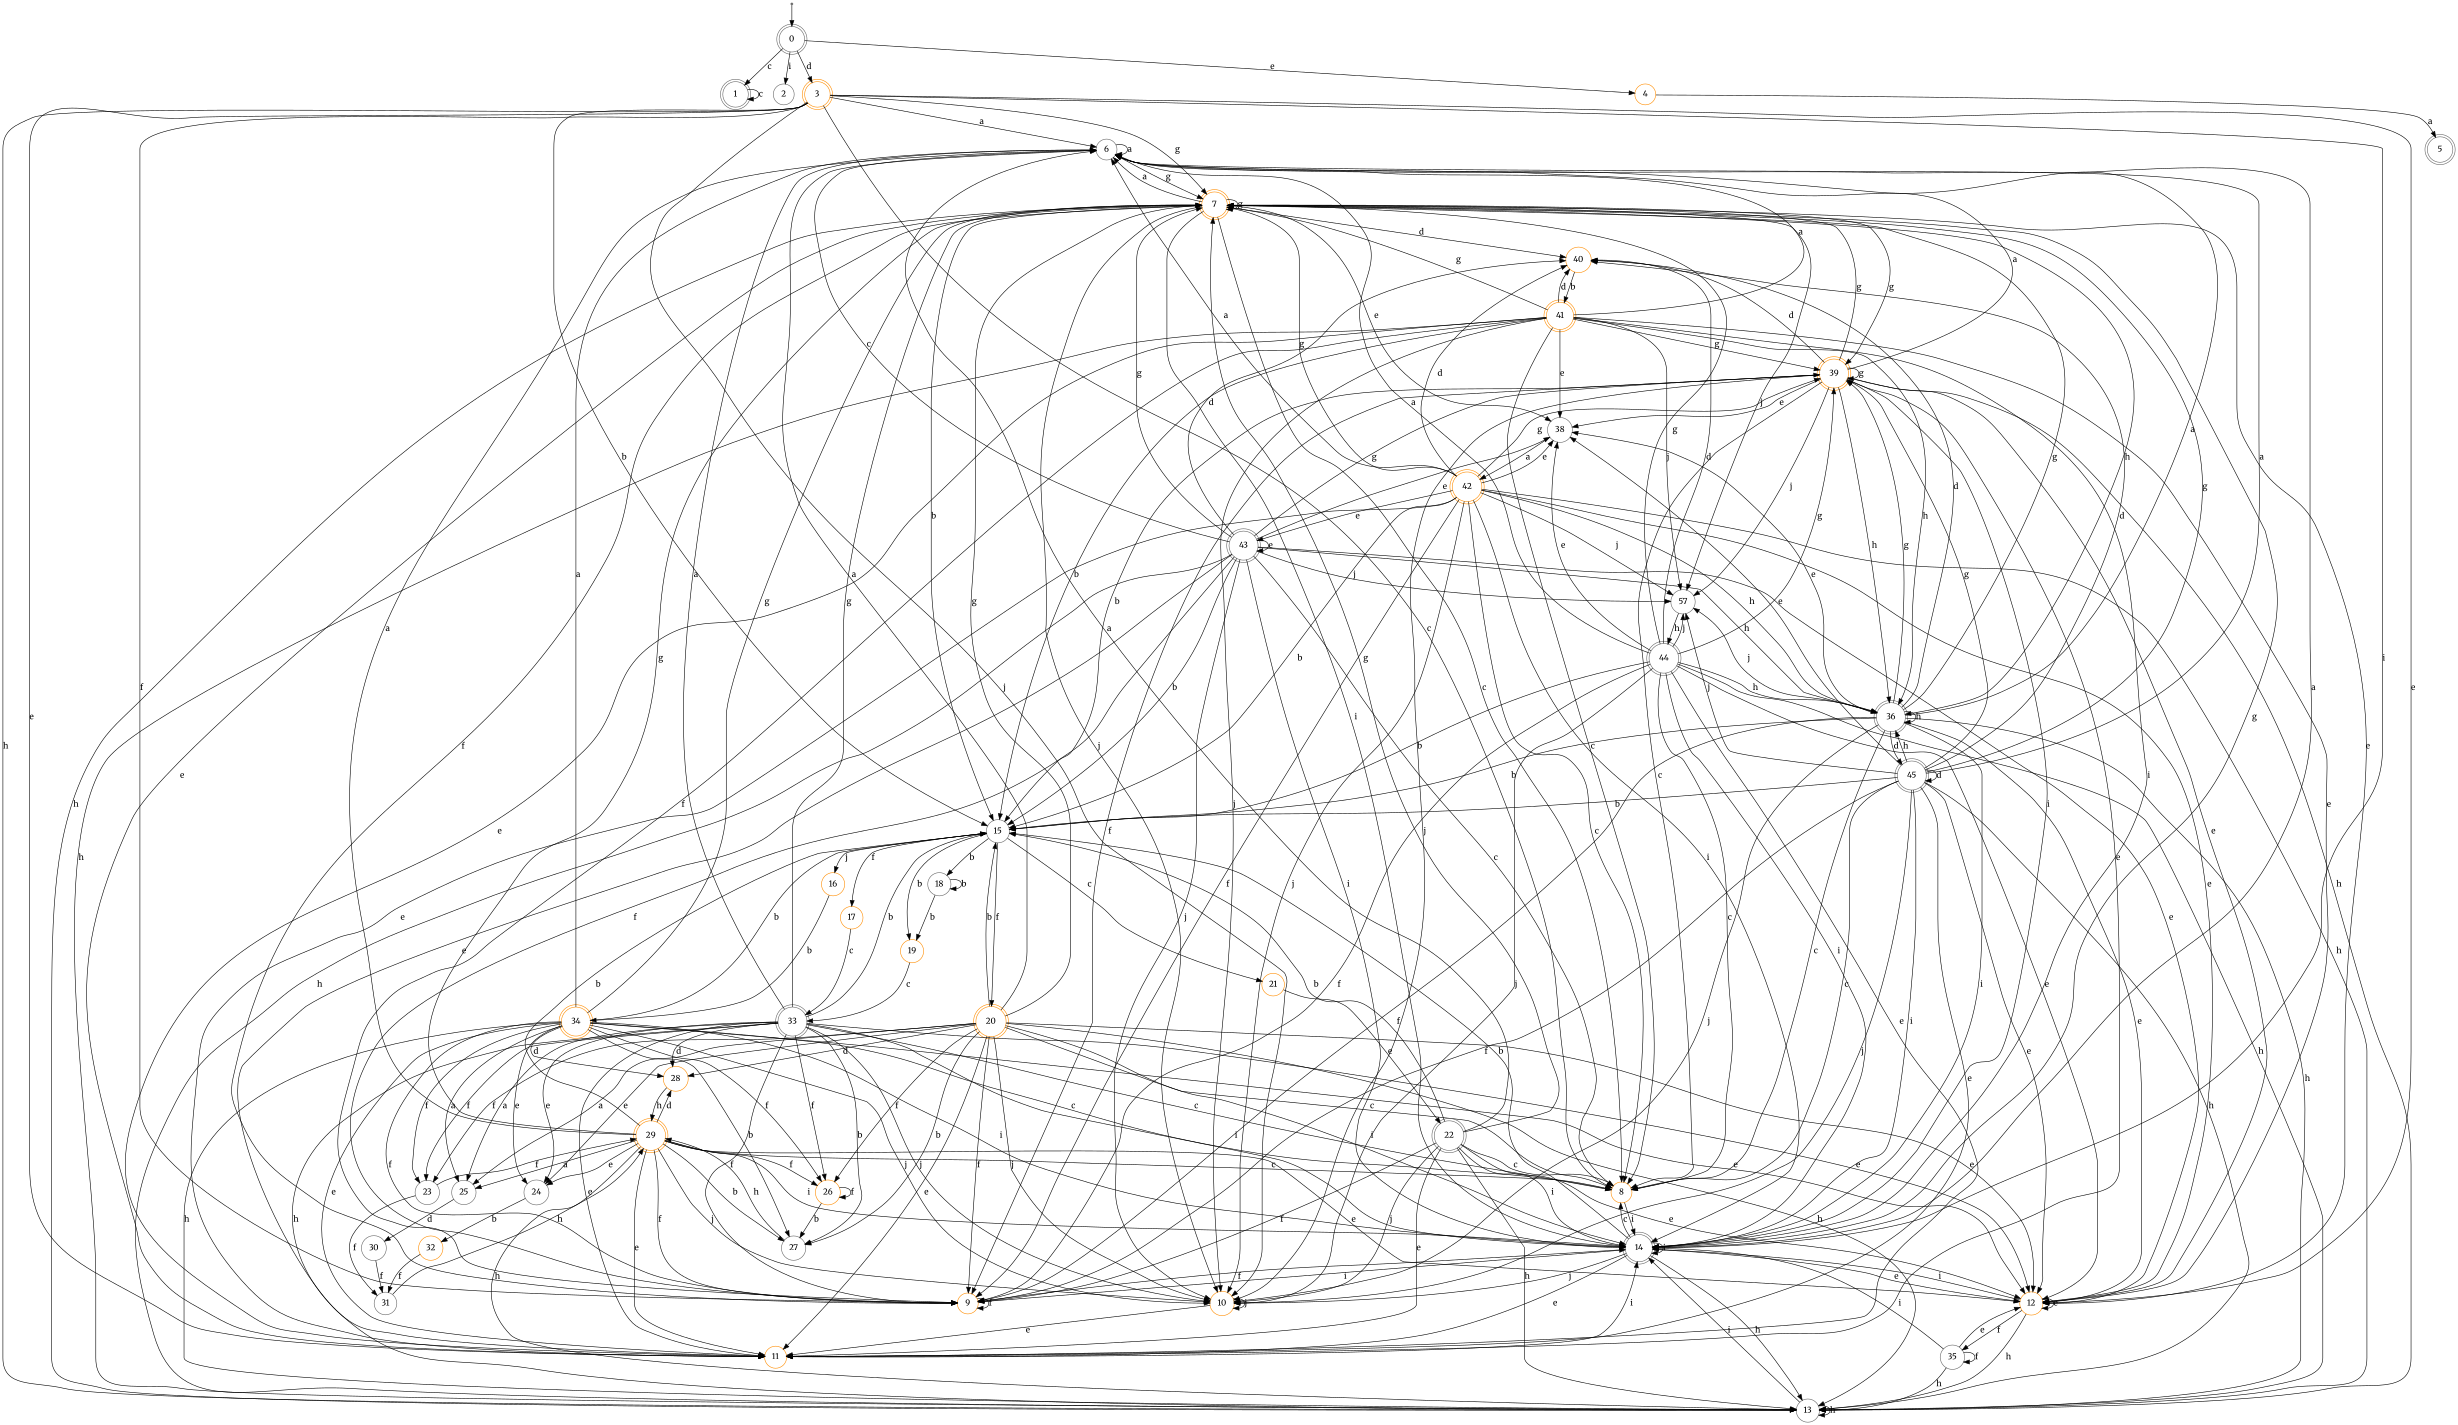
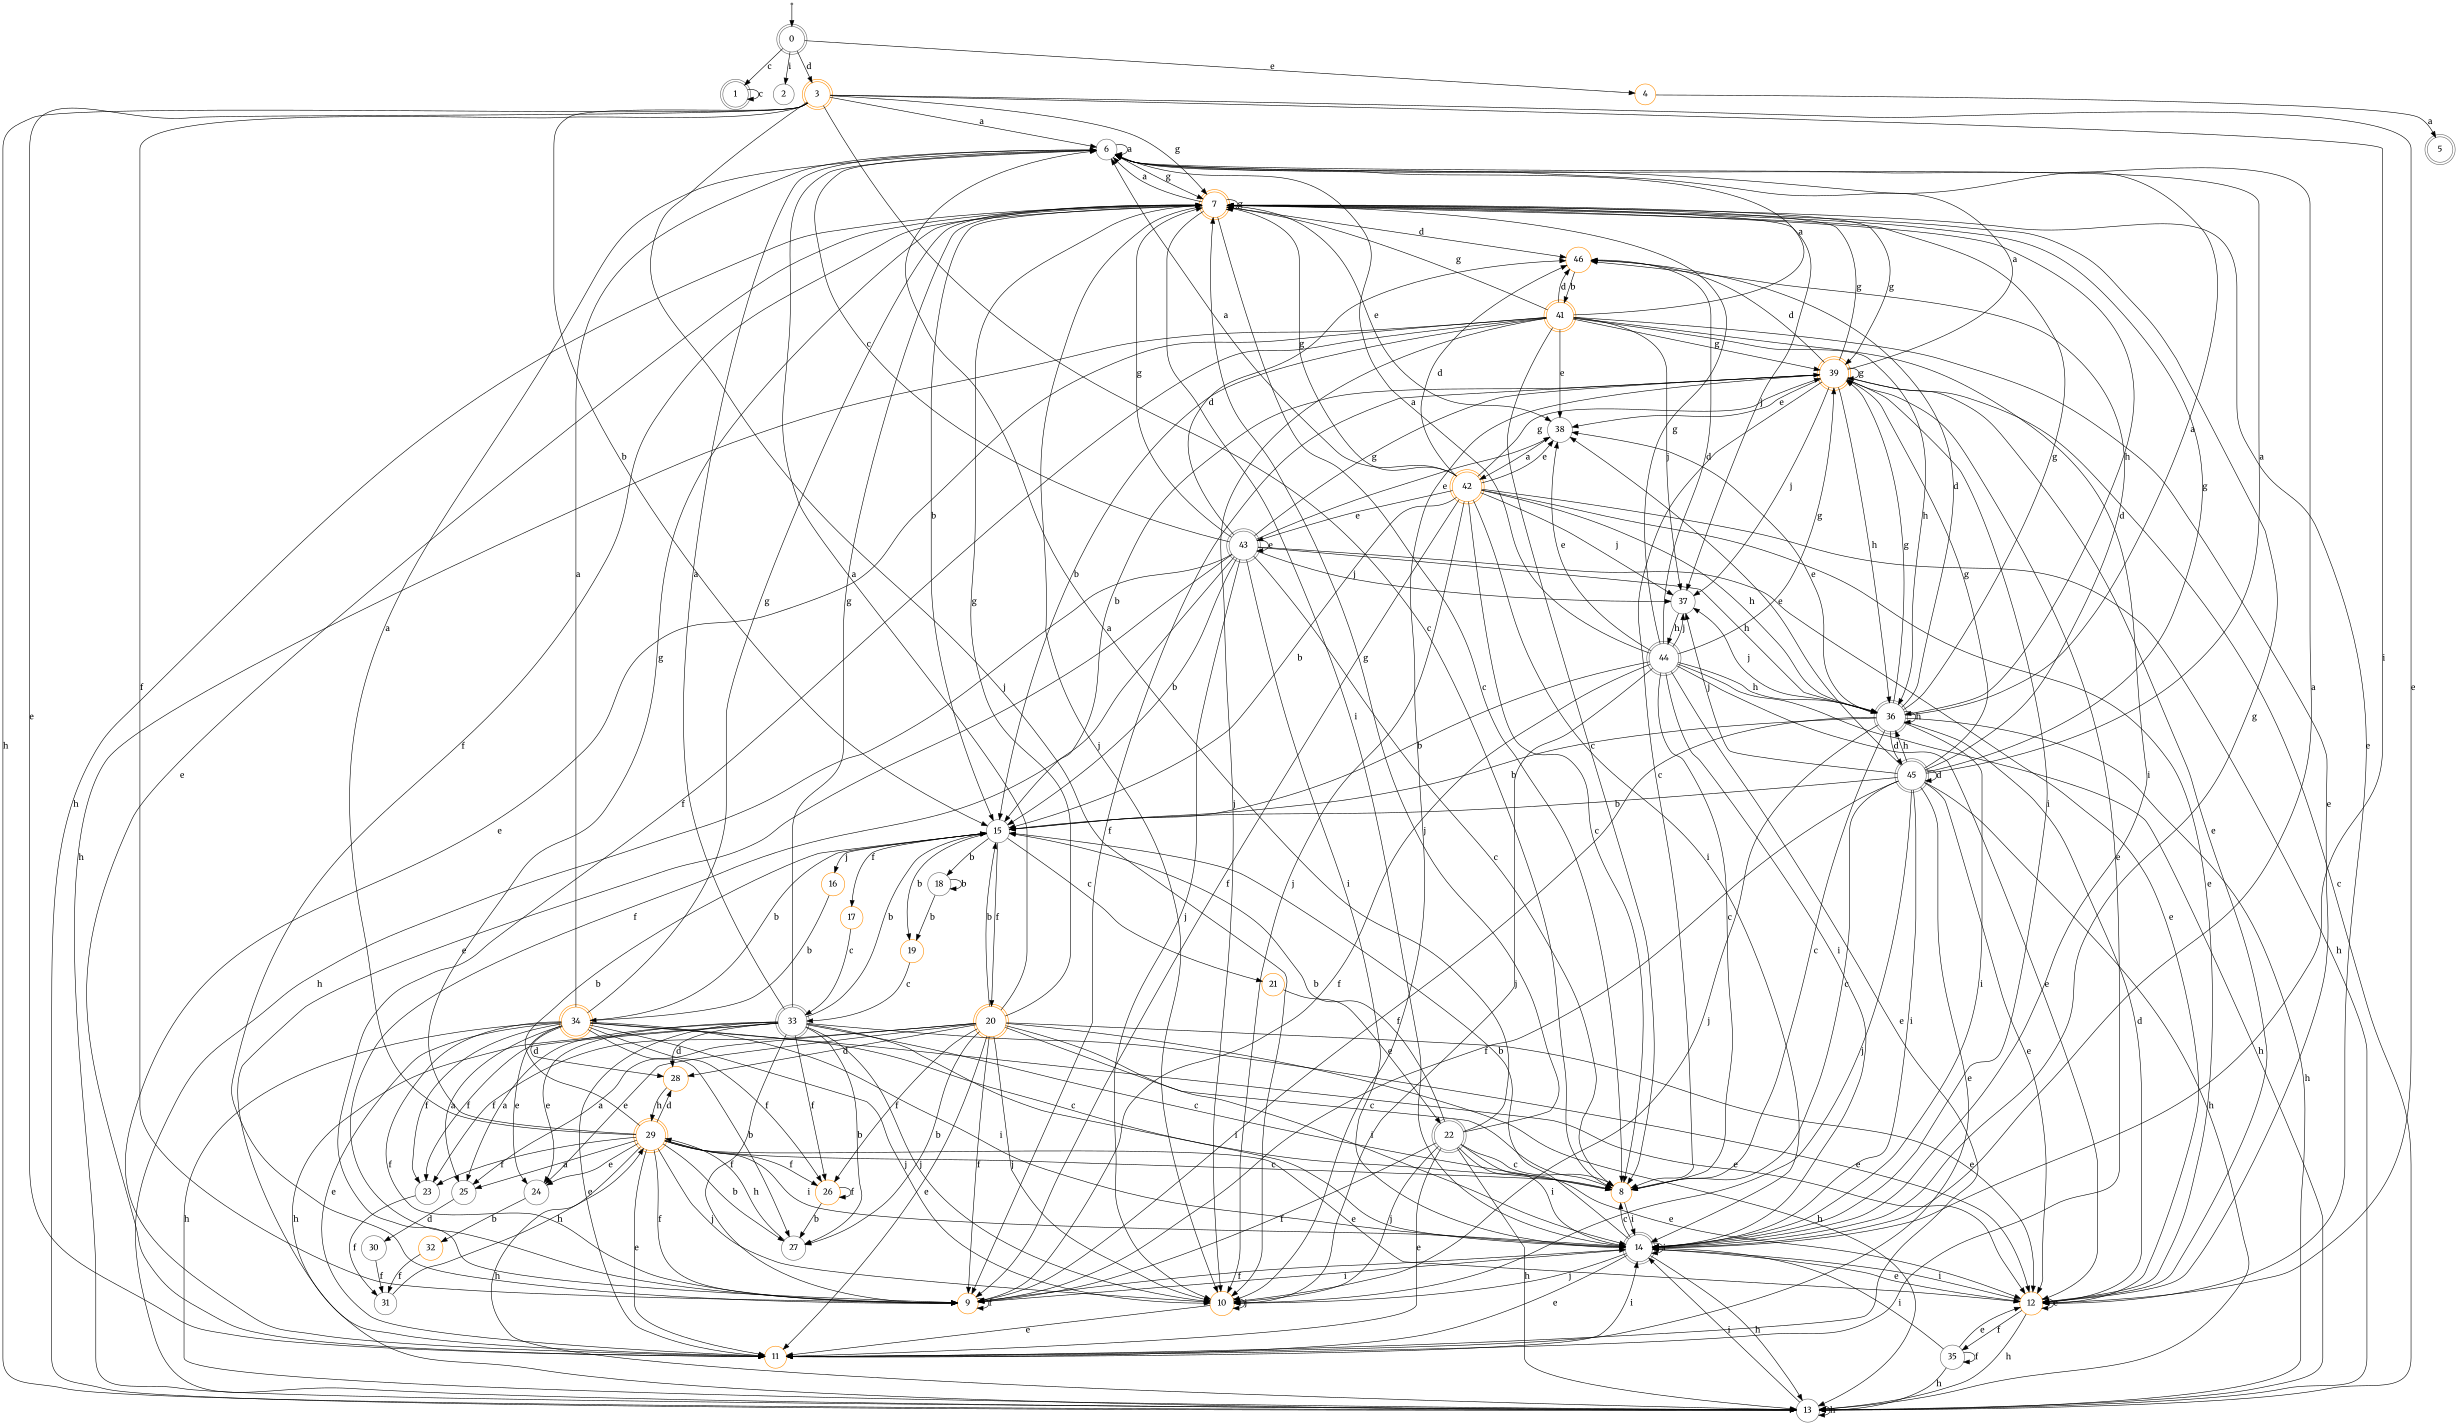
node "40": label "40" -> "46"
node "57": label "57" -> "37"
edge "42" -> "11": removed, label "e"
edge "39" -> "13": label "h" -> "c"
edge "36" -> "12": label "e" -> "d"
edge "23" -> "29": reversed
